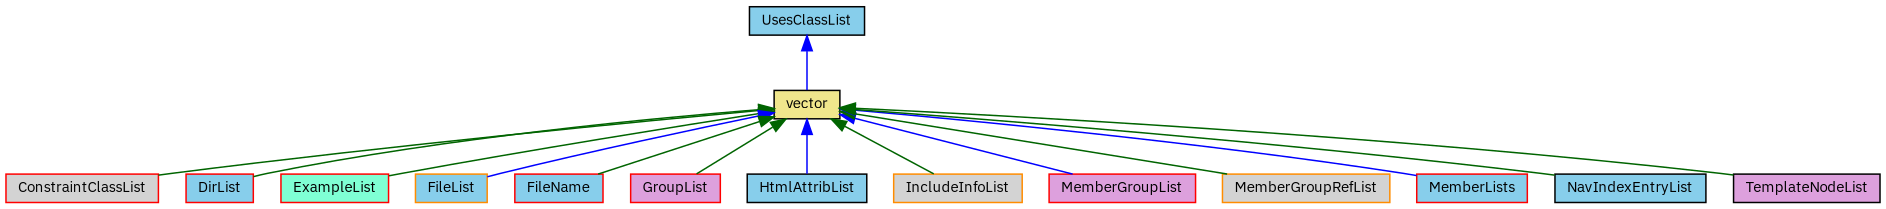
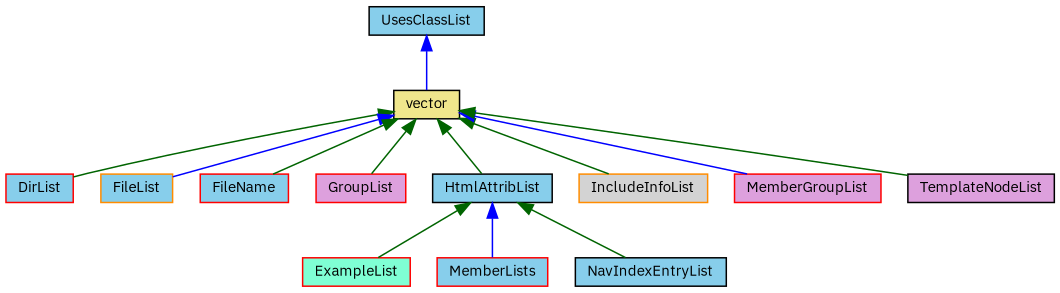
edge "NavIndexEntryList" -> "vector": now "NavIndexEntryList" -> "HtmlAttribList"
edge "ExampleList" -> "vector": now "ExampleList" -> "HtmlAttribList"
edge "MemberLists" -> "vector": now "MemberLists" -> "HtmlAttribList"
edge "HtmlAttribList" -> "vector": color blue -> darkgreen
node "ConstraintClassList": removed
node "MemberGroupRefList": removed
